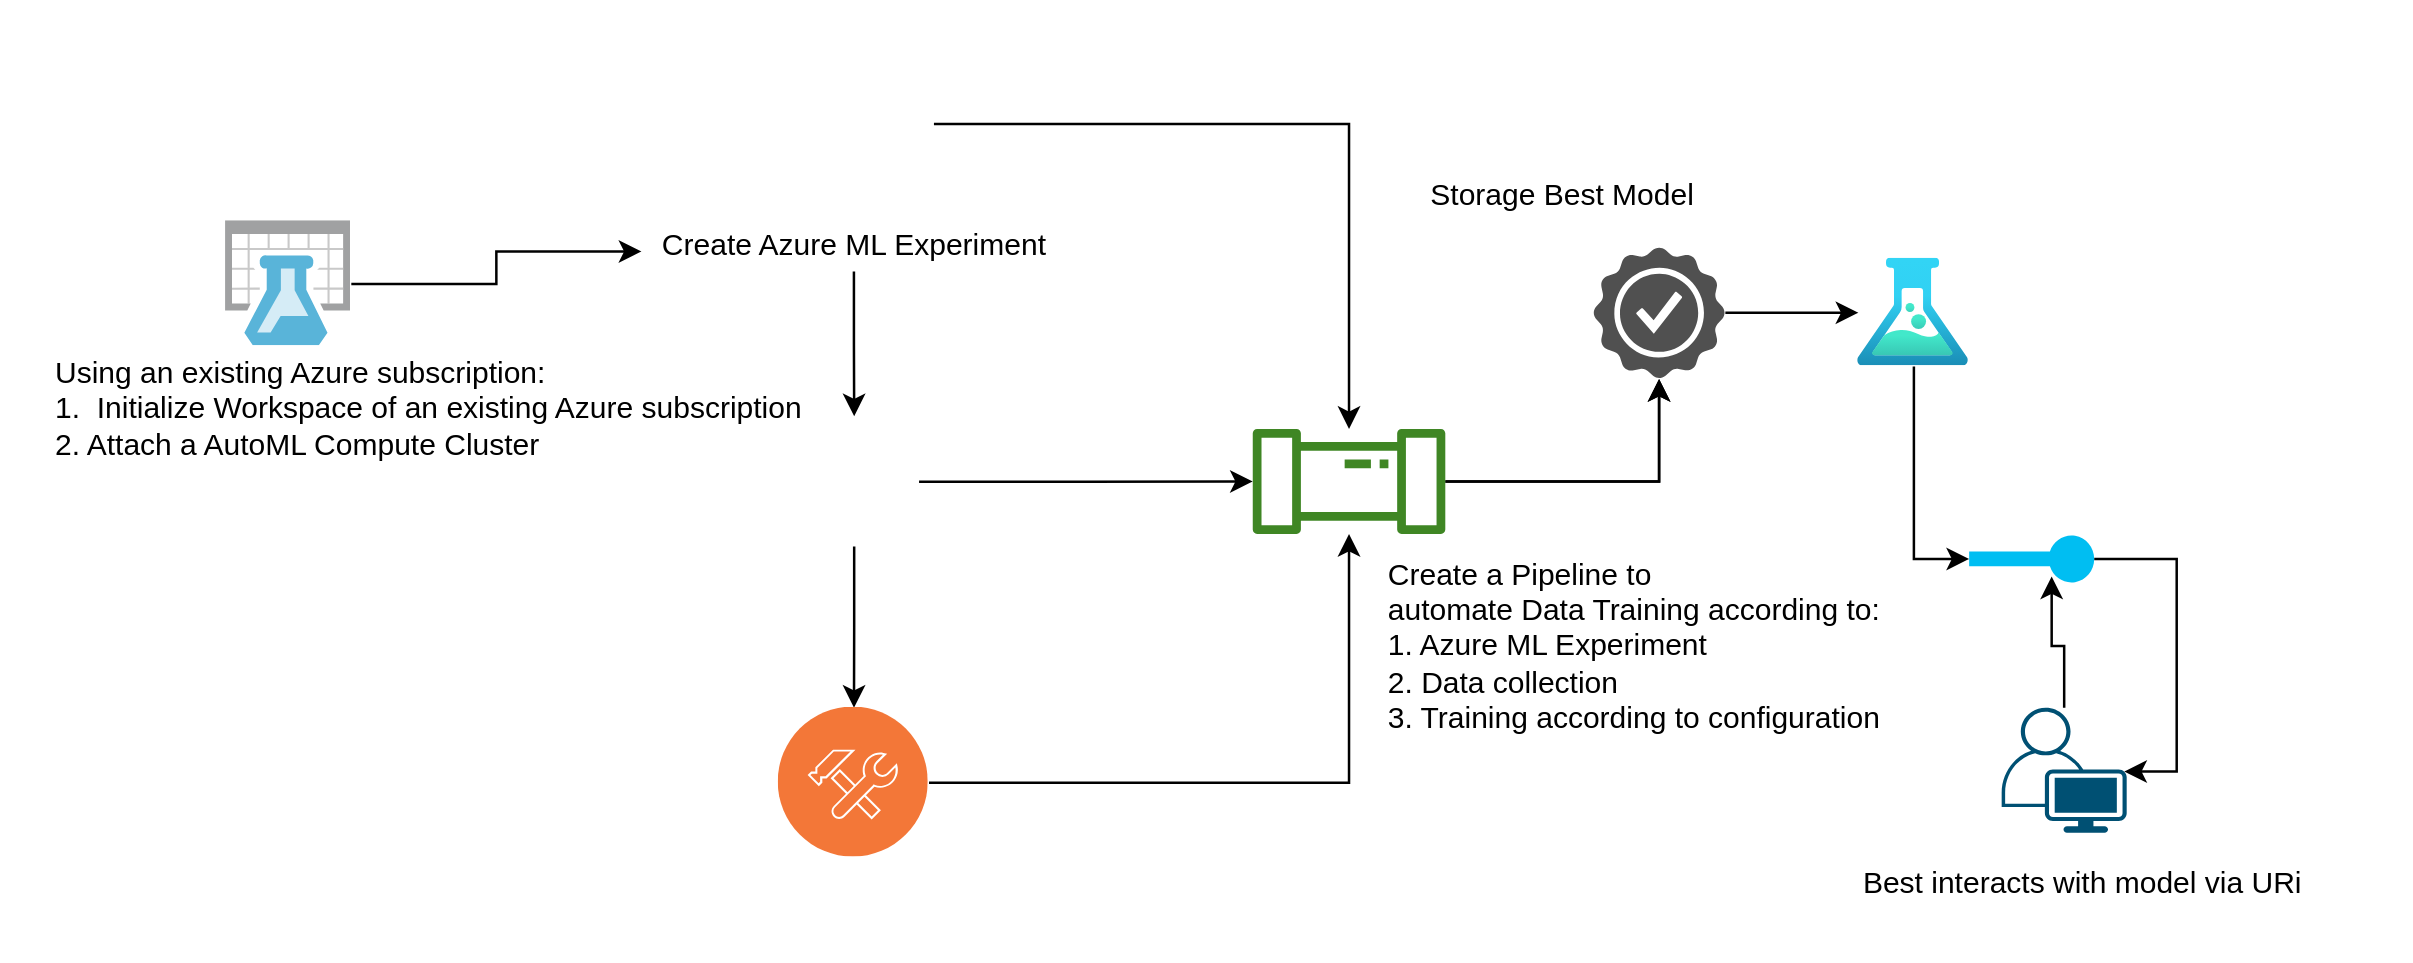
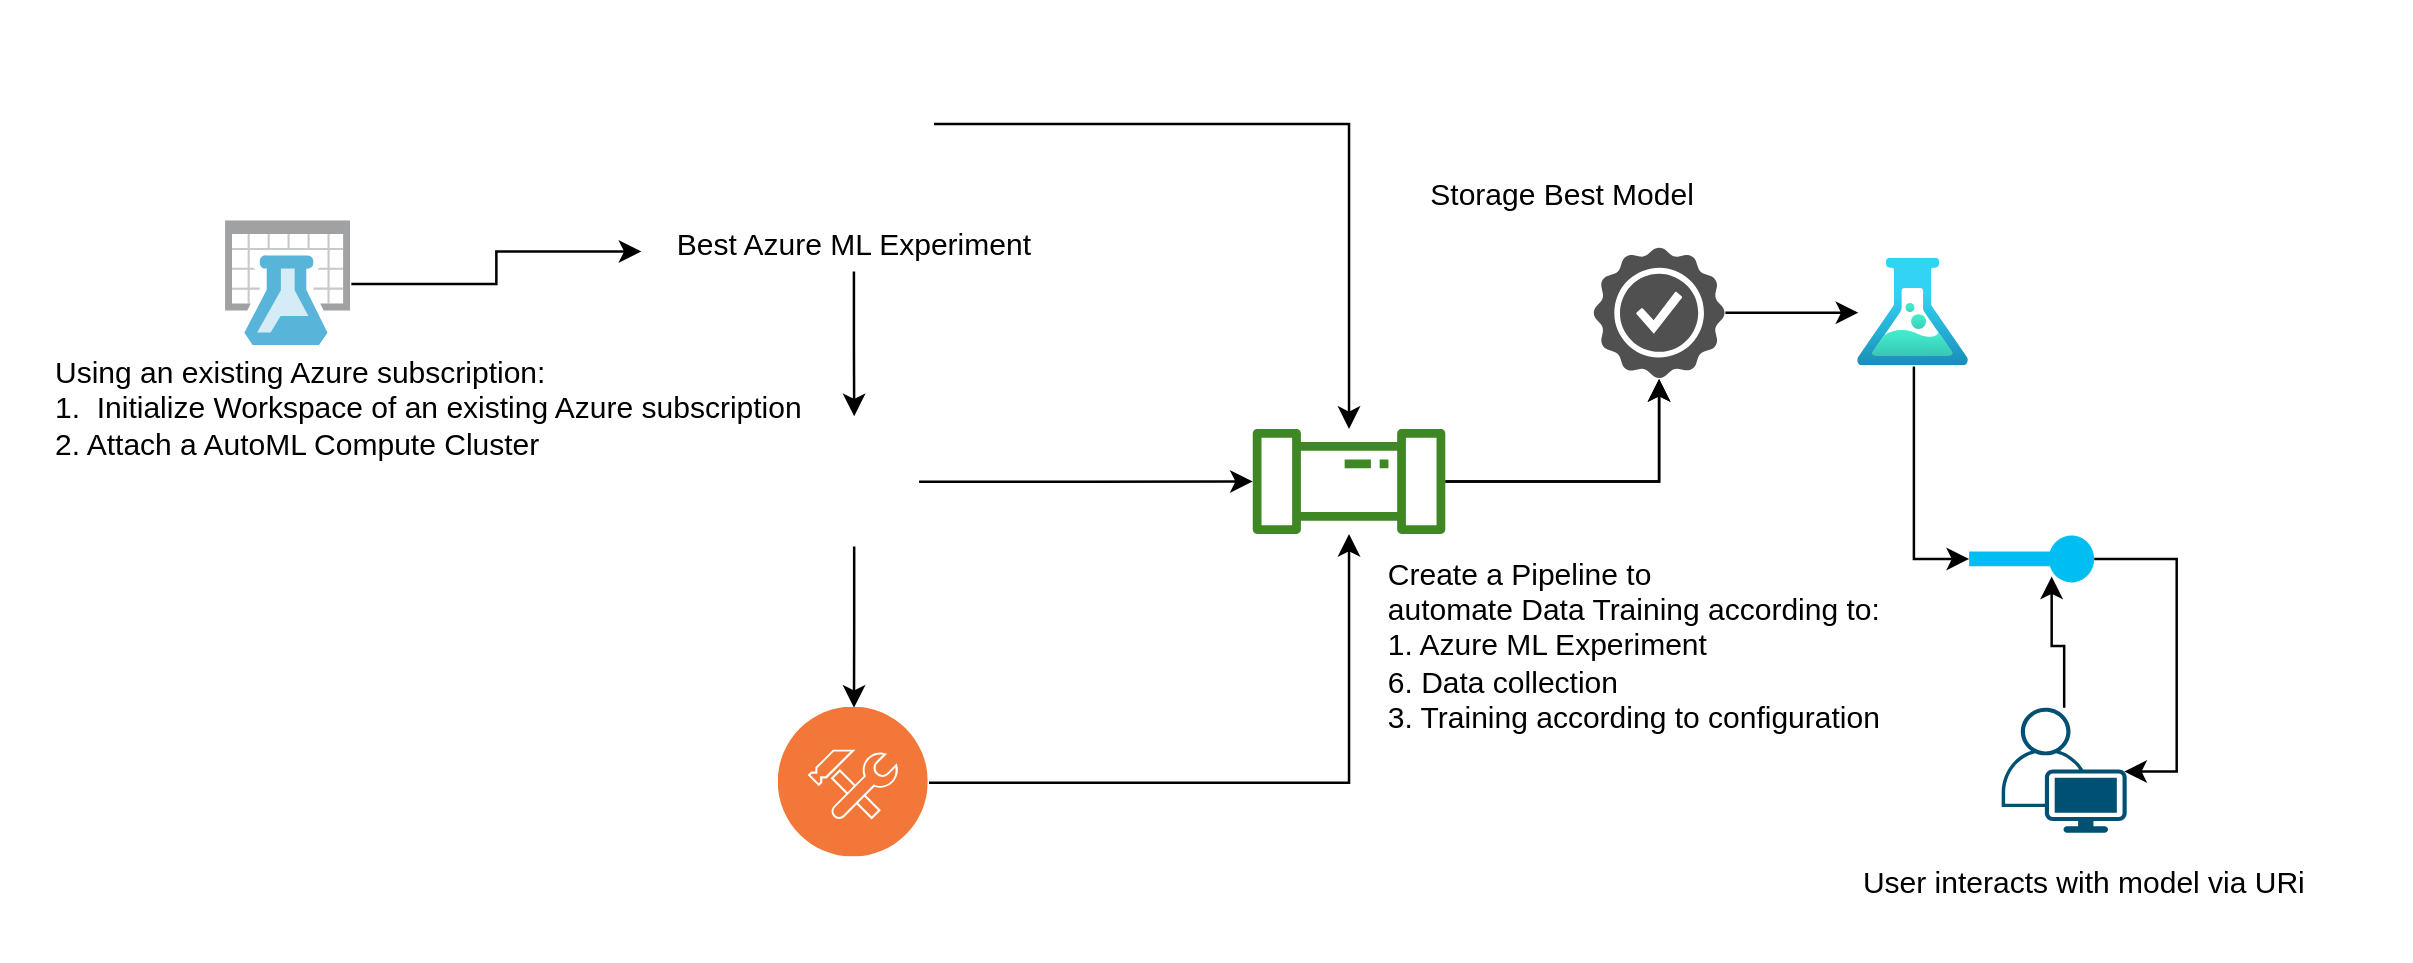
node "Create Azure ML Experiment": label "Create Azure ML Experiment" -> "Best Azure ML Experiment"
node "Create a Pipeline to automate Data Training according to: 1. Azure ML Experiment 2. Data collection 3. Training according to configuration": label "Create a Pipeline to automate Data Training according to: 1. Azure ML Experiment 2. Data collection 3. Training according to configuration" -> "Create a Pipeline to automate Data Training according to: 1. Azure ML Experiment 6. Data collection 3. Training according to configuration"
node "Best interacts with model via URi": label "Best interacts with model via URi" -> "User interacts with model via URi"
